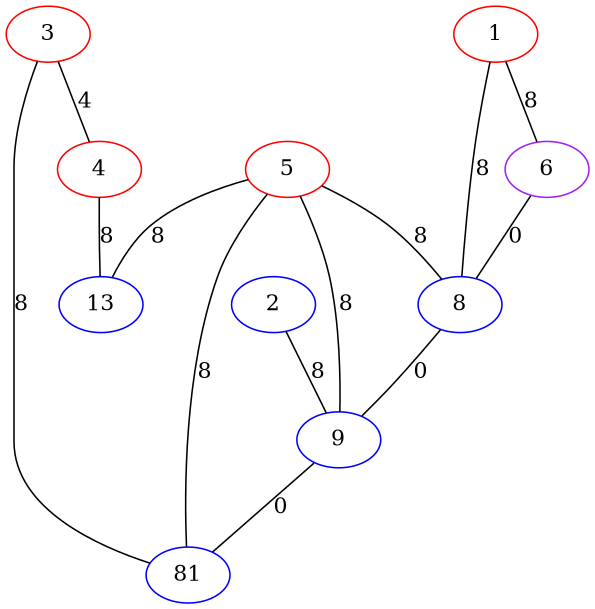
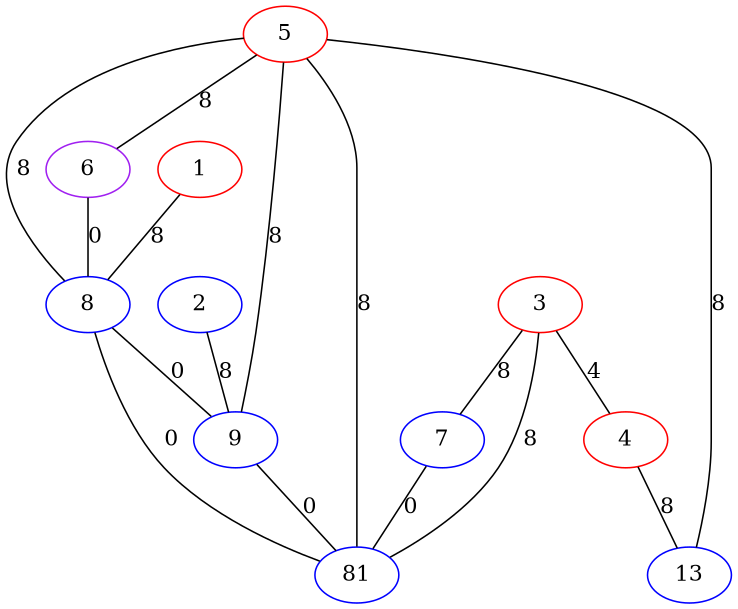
edge "1" -- "6": now "5" -- "6"
node "7": added
edge "8" -- "81": added, label "0"
